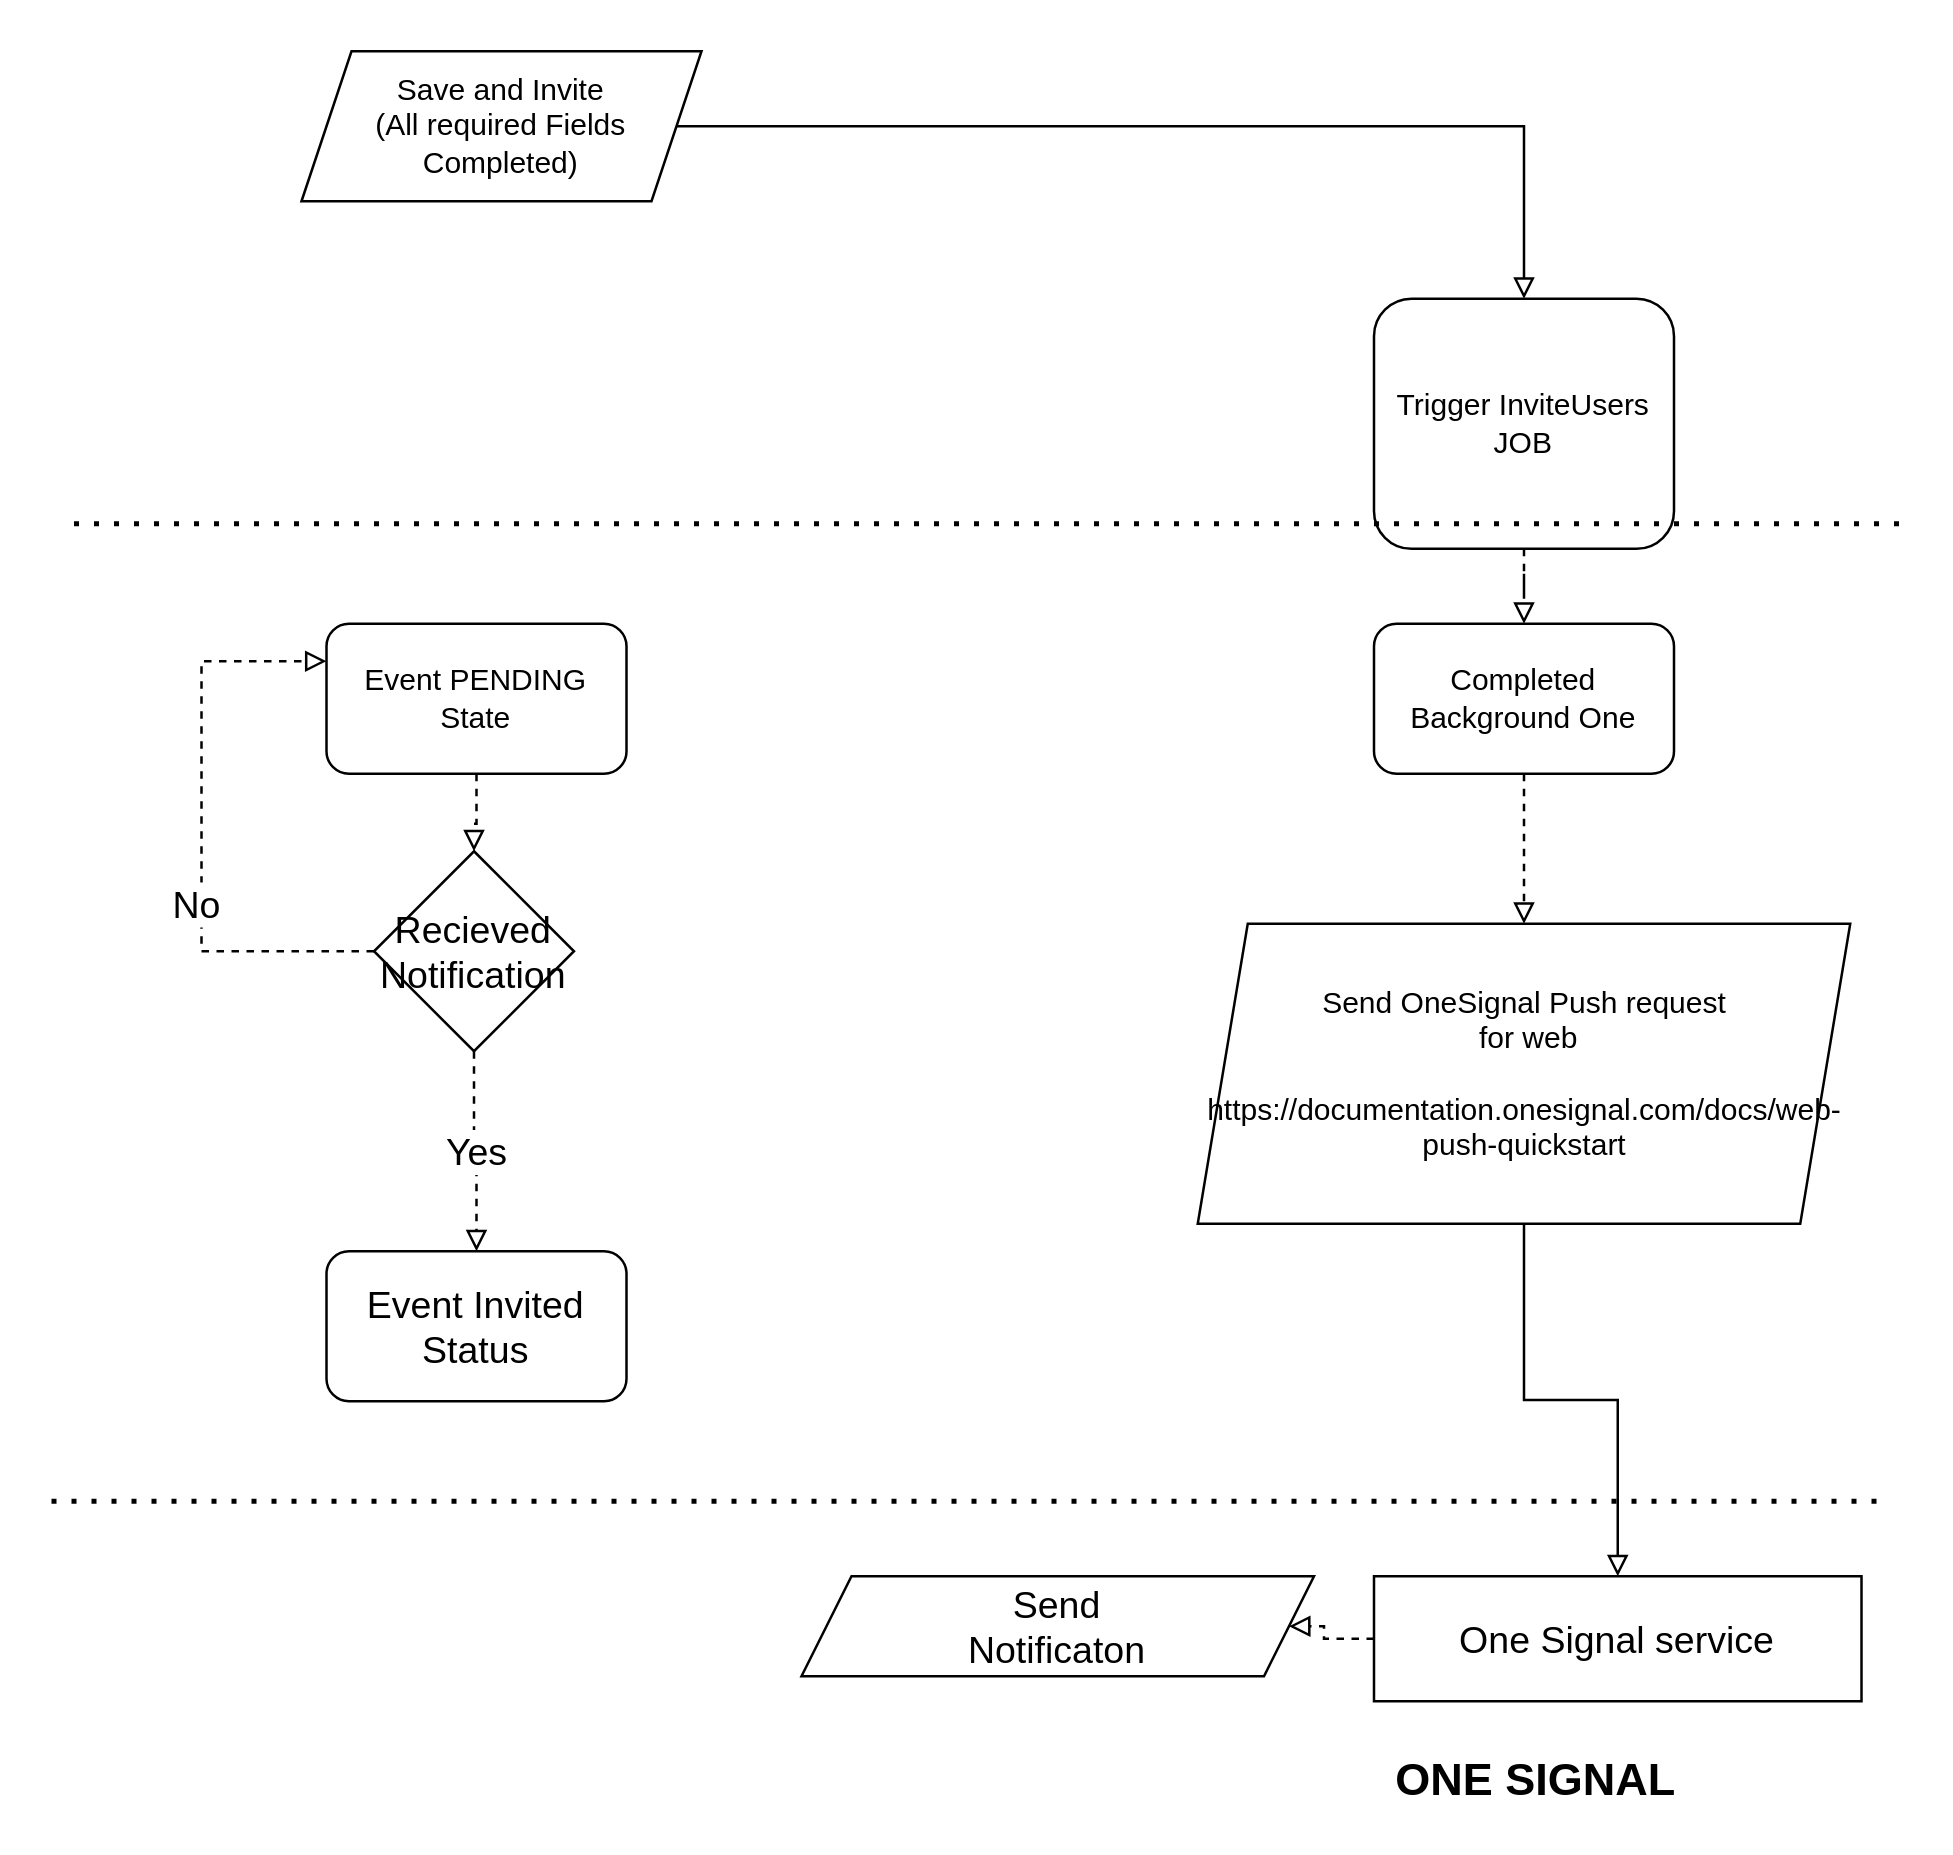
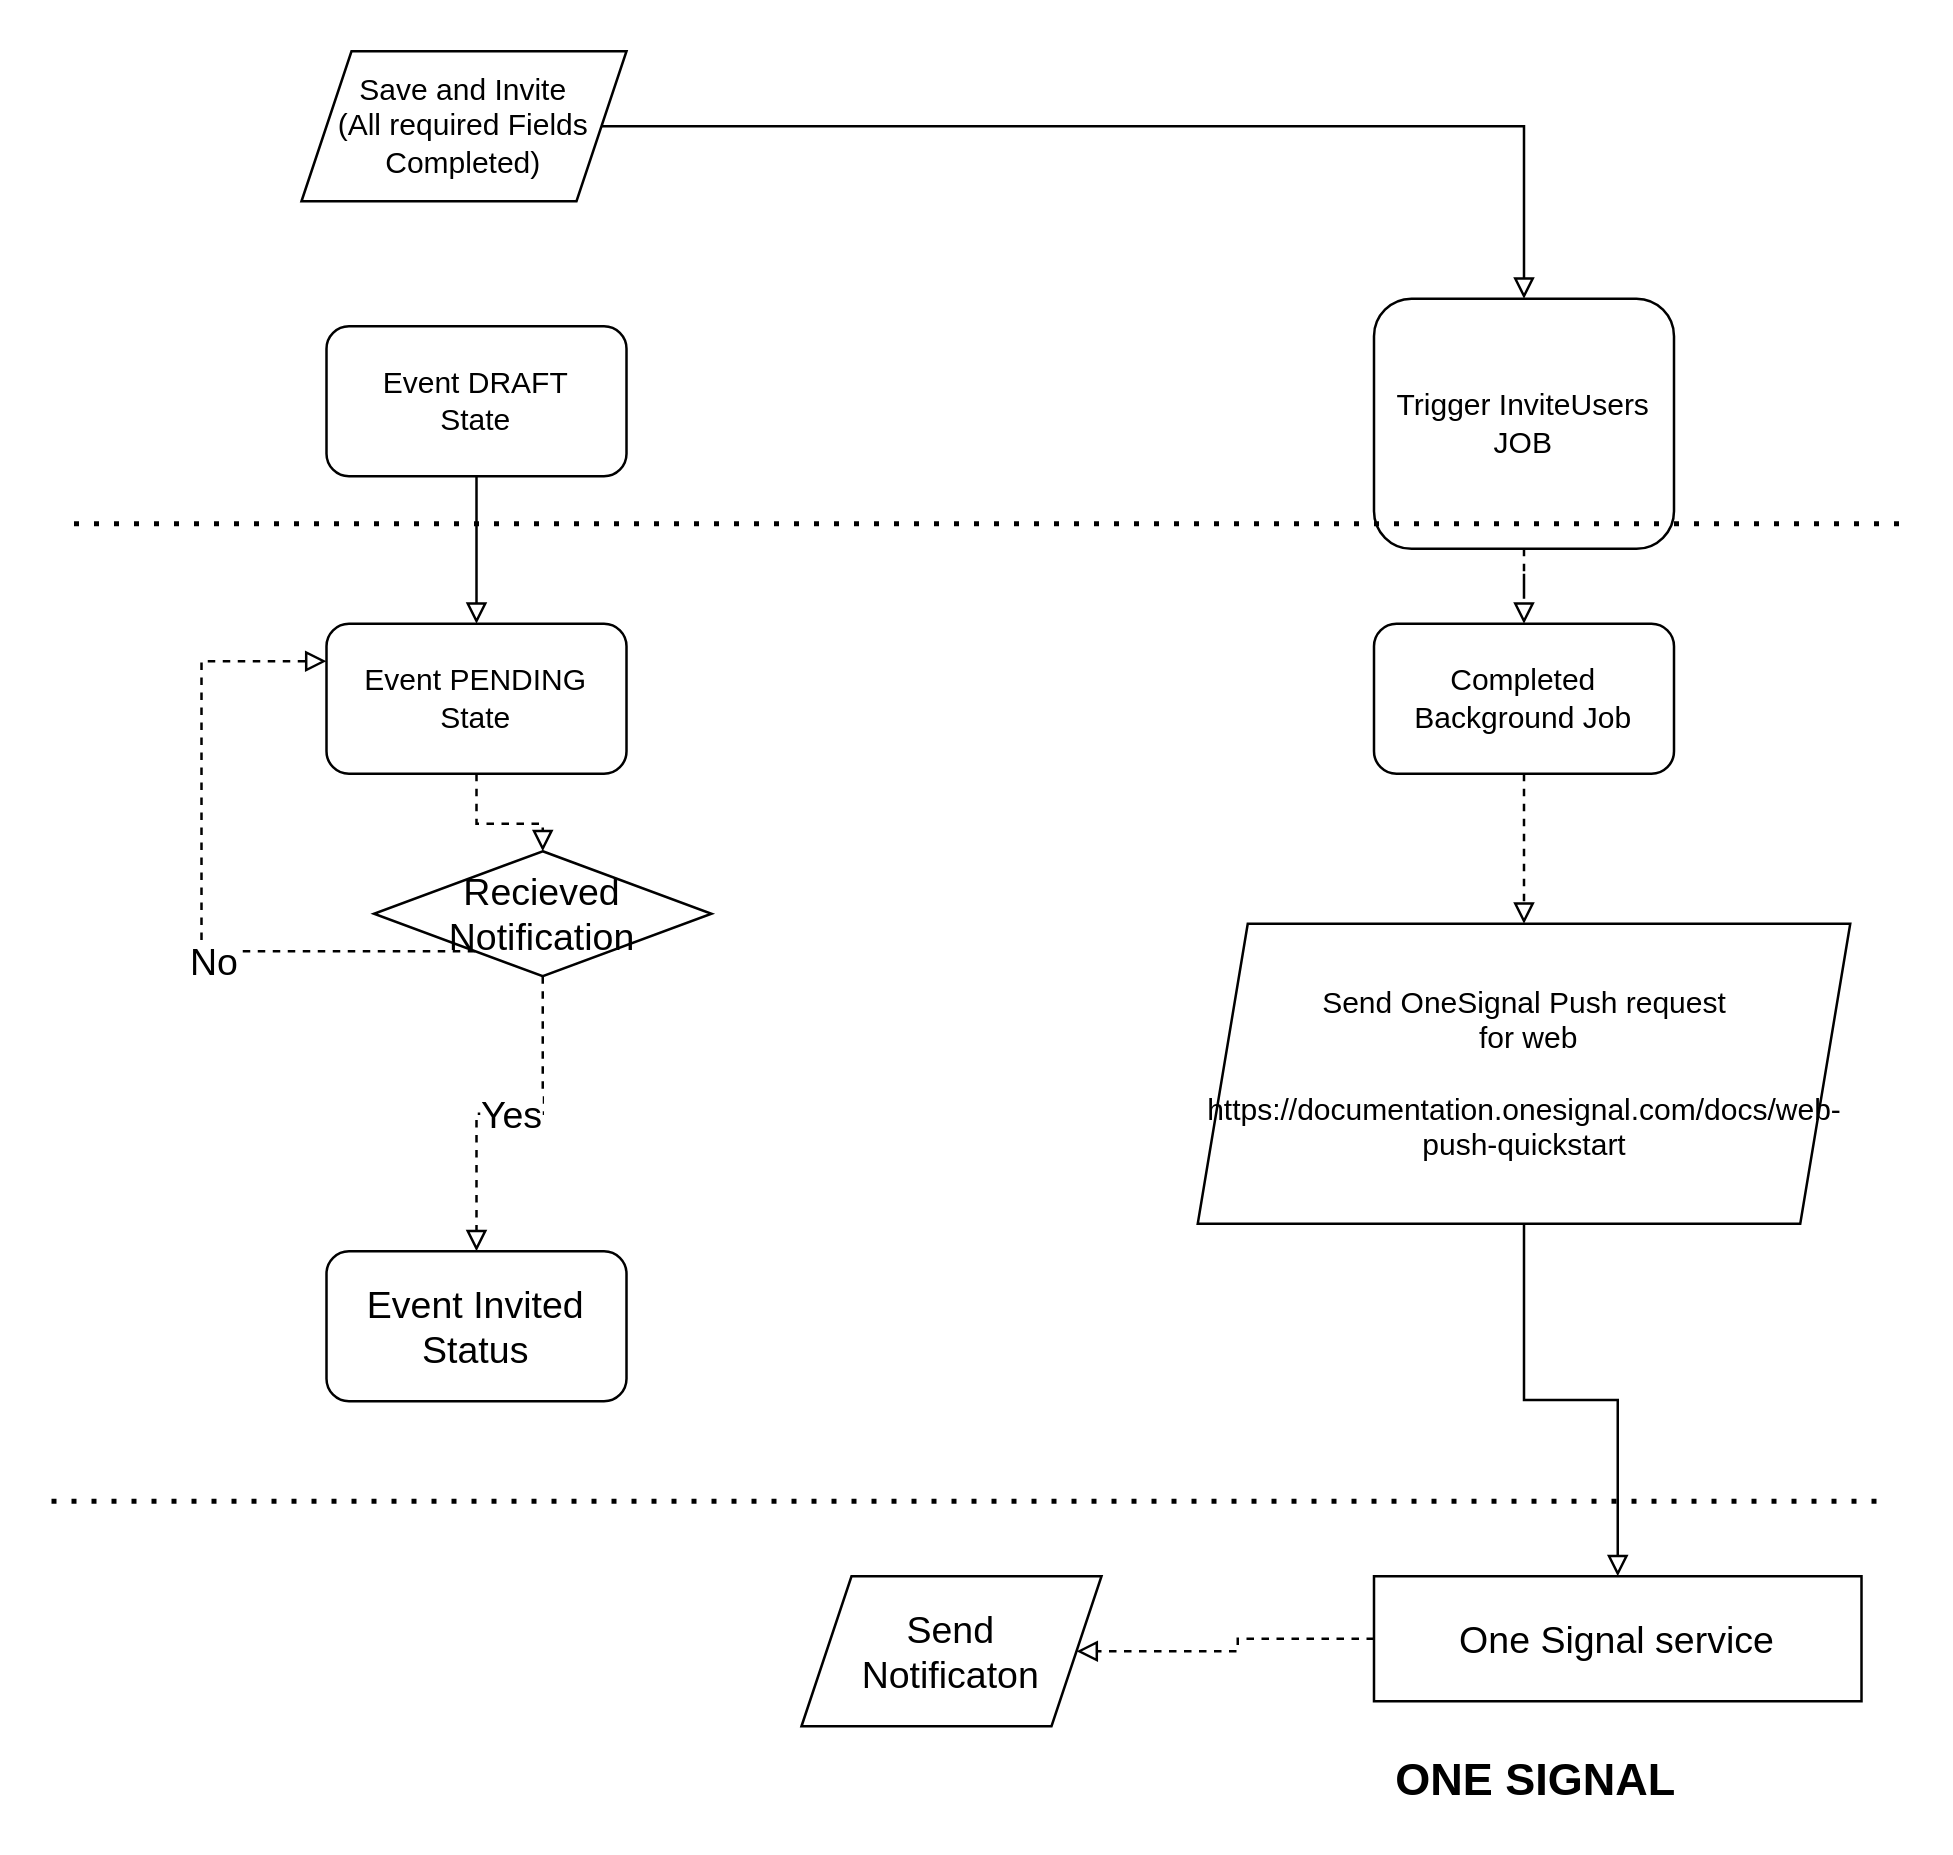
node "Save and Invite (All required Fields Completed)": size 400x150 -> 325x150
node "Event DRAFT State": added
edge "Event DRAFT State" -> "Event PENDING State": added
node "Completed Background One": label "Completed Background One" -> "Completed Background Job"
node "Recieved Notification": size 200x200 -> 338x125
node "Send Notificaton": size 513x100 -> 300x150
